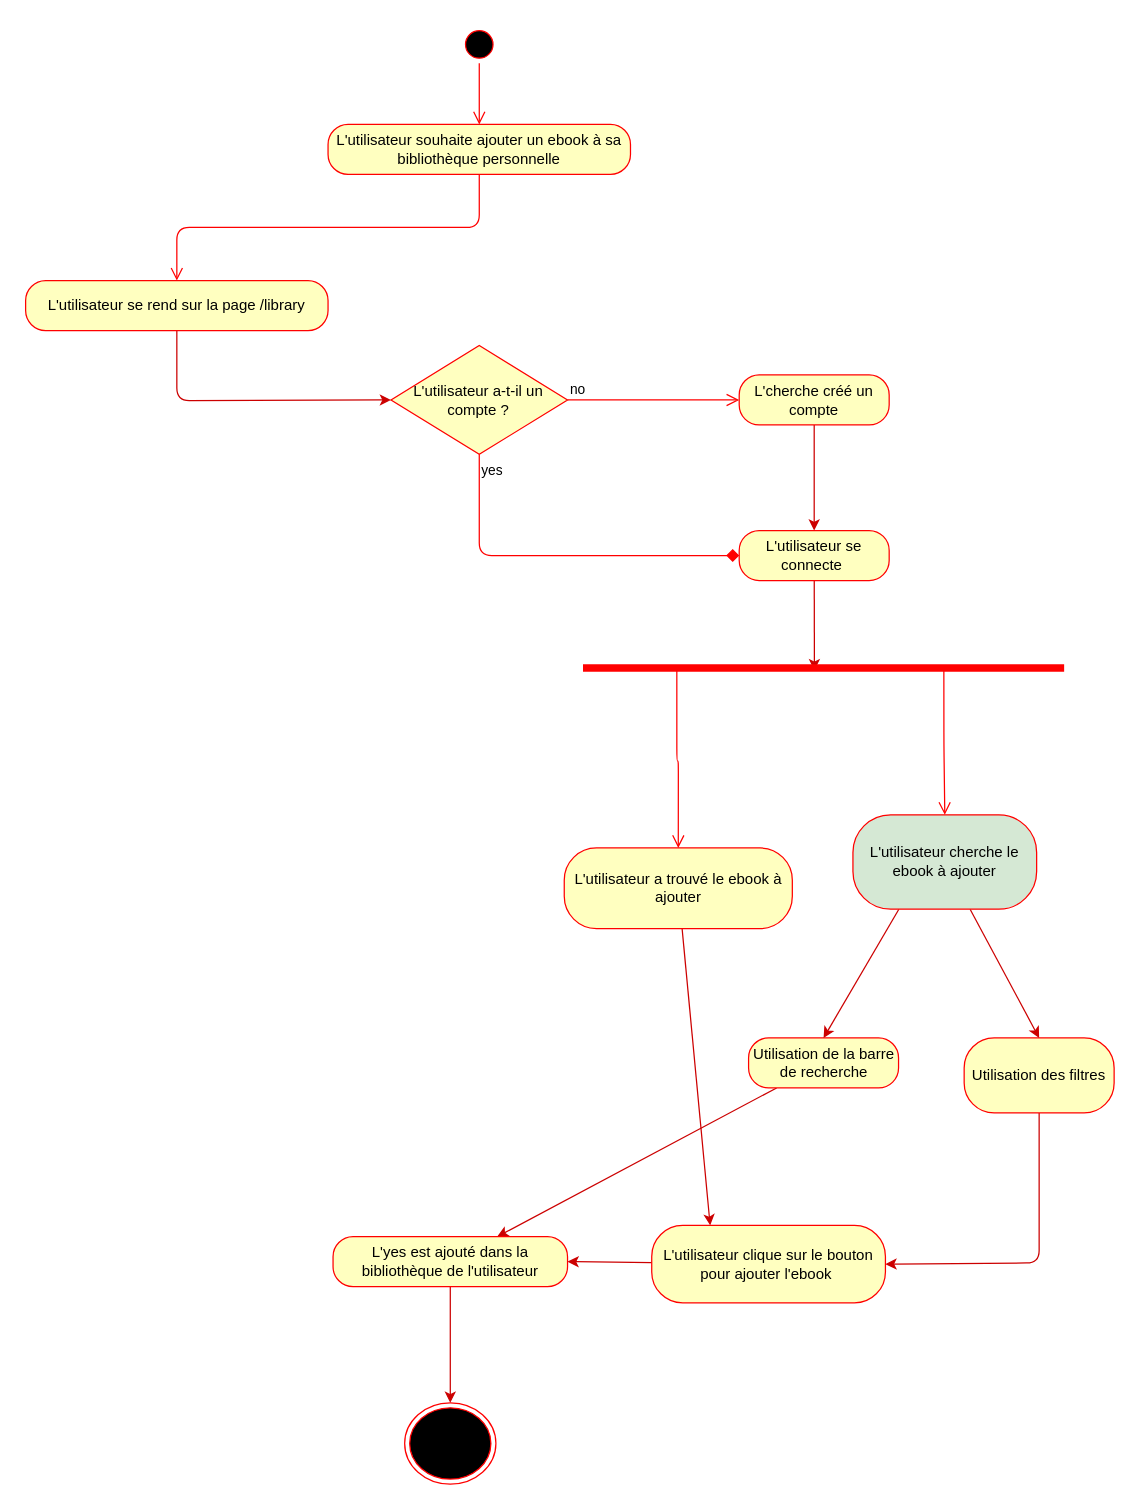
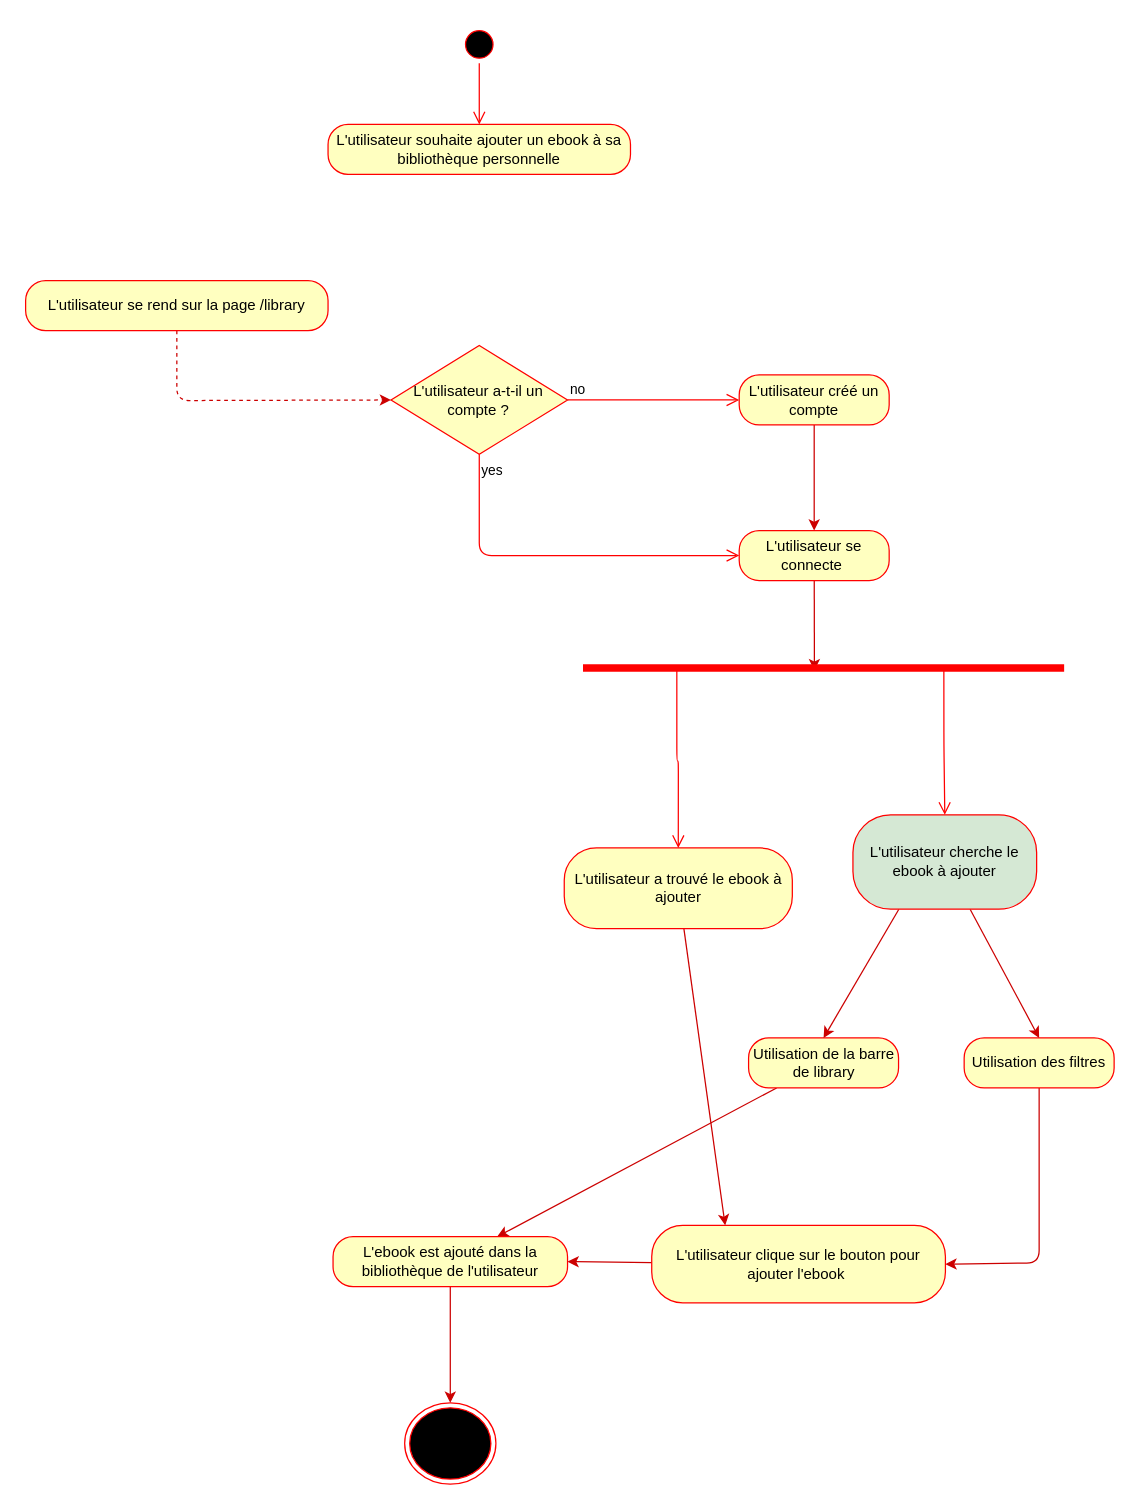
edge "L'utilisateur souhaite ajouter un ebook à sa bibliothèque personnelle" -> "L'utilisateur se rend sur la page /library": removed
edge "L'utilisateur se rend sur la page /library" -> "L'utilisateur a-t-il un compte ?": style solid -> dashed
node "L'cherche créé un compte": label "L'cherche créé un compte" -> "L'utilisateur créé un compte"
edge "L'utilisateur a-t-il un compte ?" -> "L'utilisateur se connecte": arrowhead diamond -> open
node "Utilisation de la barre de recherche": label "Utilisation de la barre de recherche" -> "Utilisation de la barre de library"
node "Utilisation des filtres": size 150x75 -> 150x50
node "L'yes est ajouté dans la bibliothèque de l'utilisateur": label "L'yes est ajouté dans la bibliothèque de l'utilisateur" -> "L'ebook est ajouté dans la bibliothèque de l'utilisateur"
node "L'utilisateur clique sur le bouton pour ajouter l'ebook": size 234x78 -> 294x78
